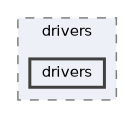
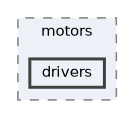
cluster "drivers": label "drivers" -> "motors"
